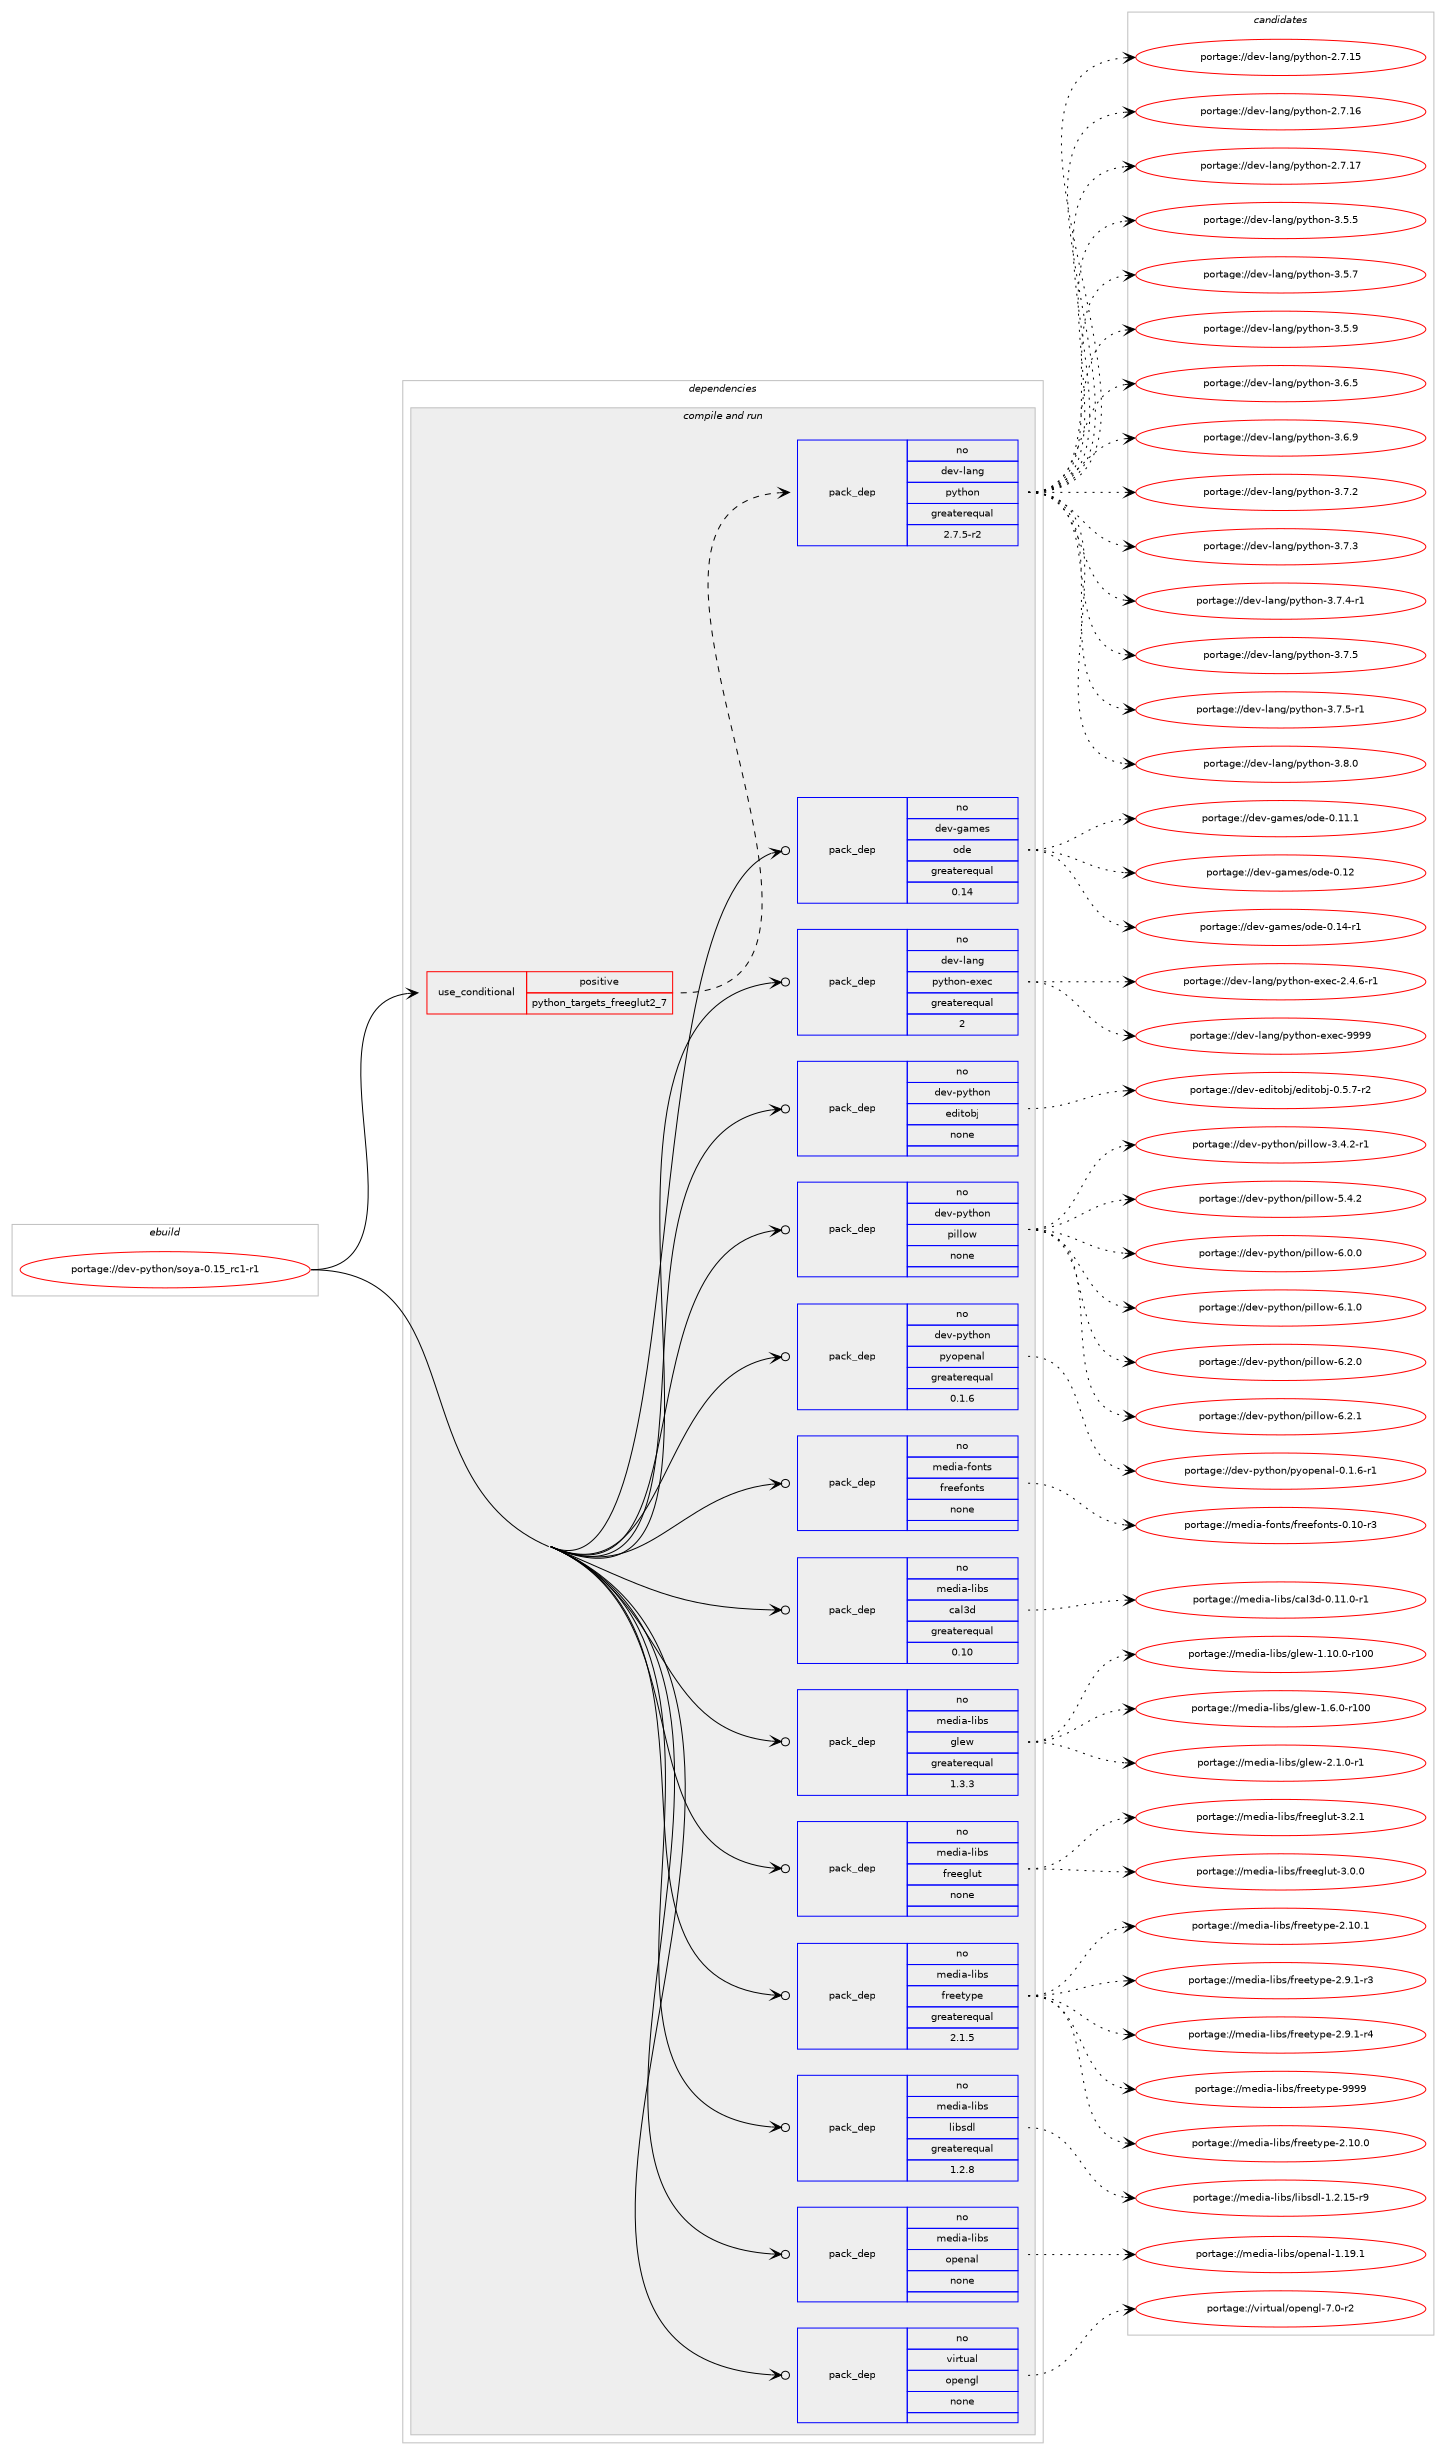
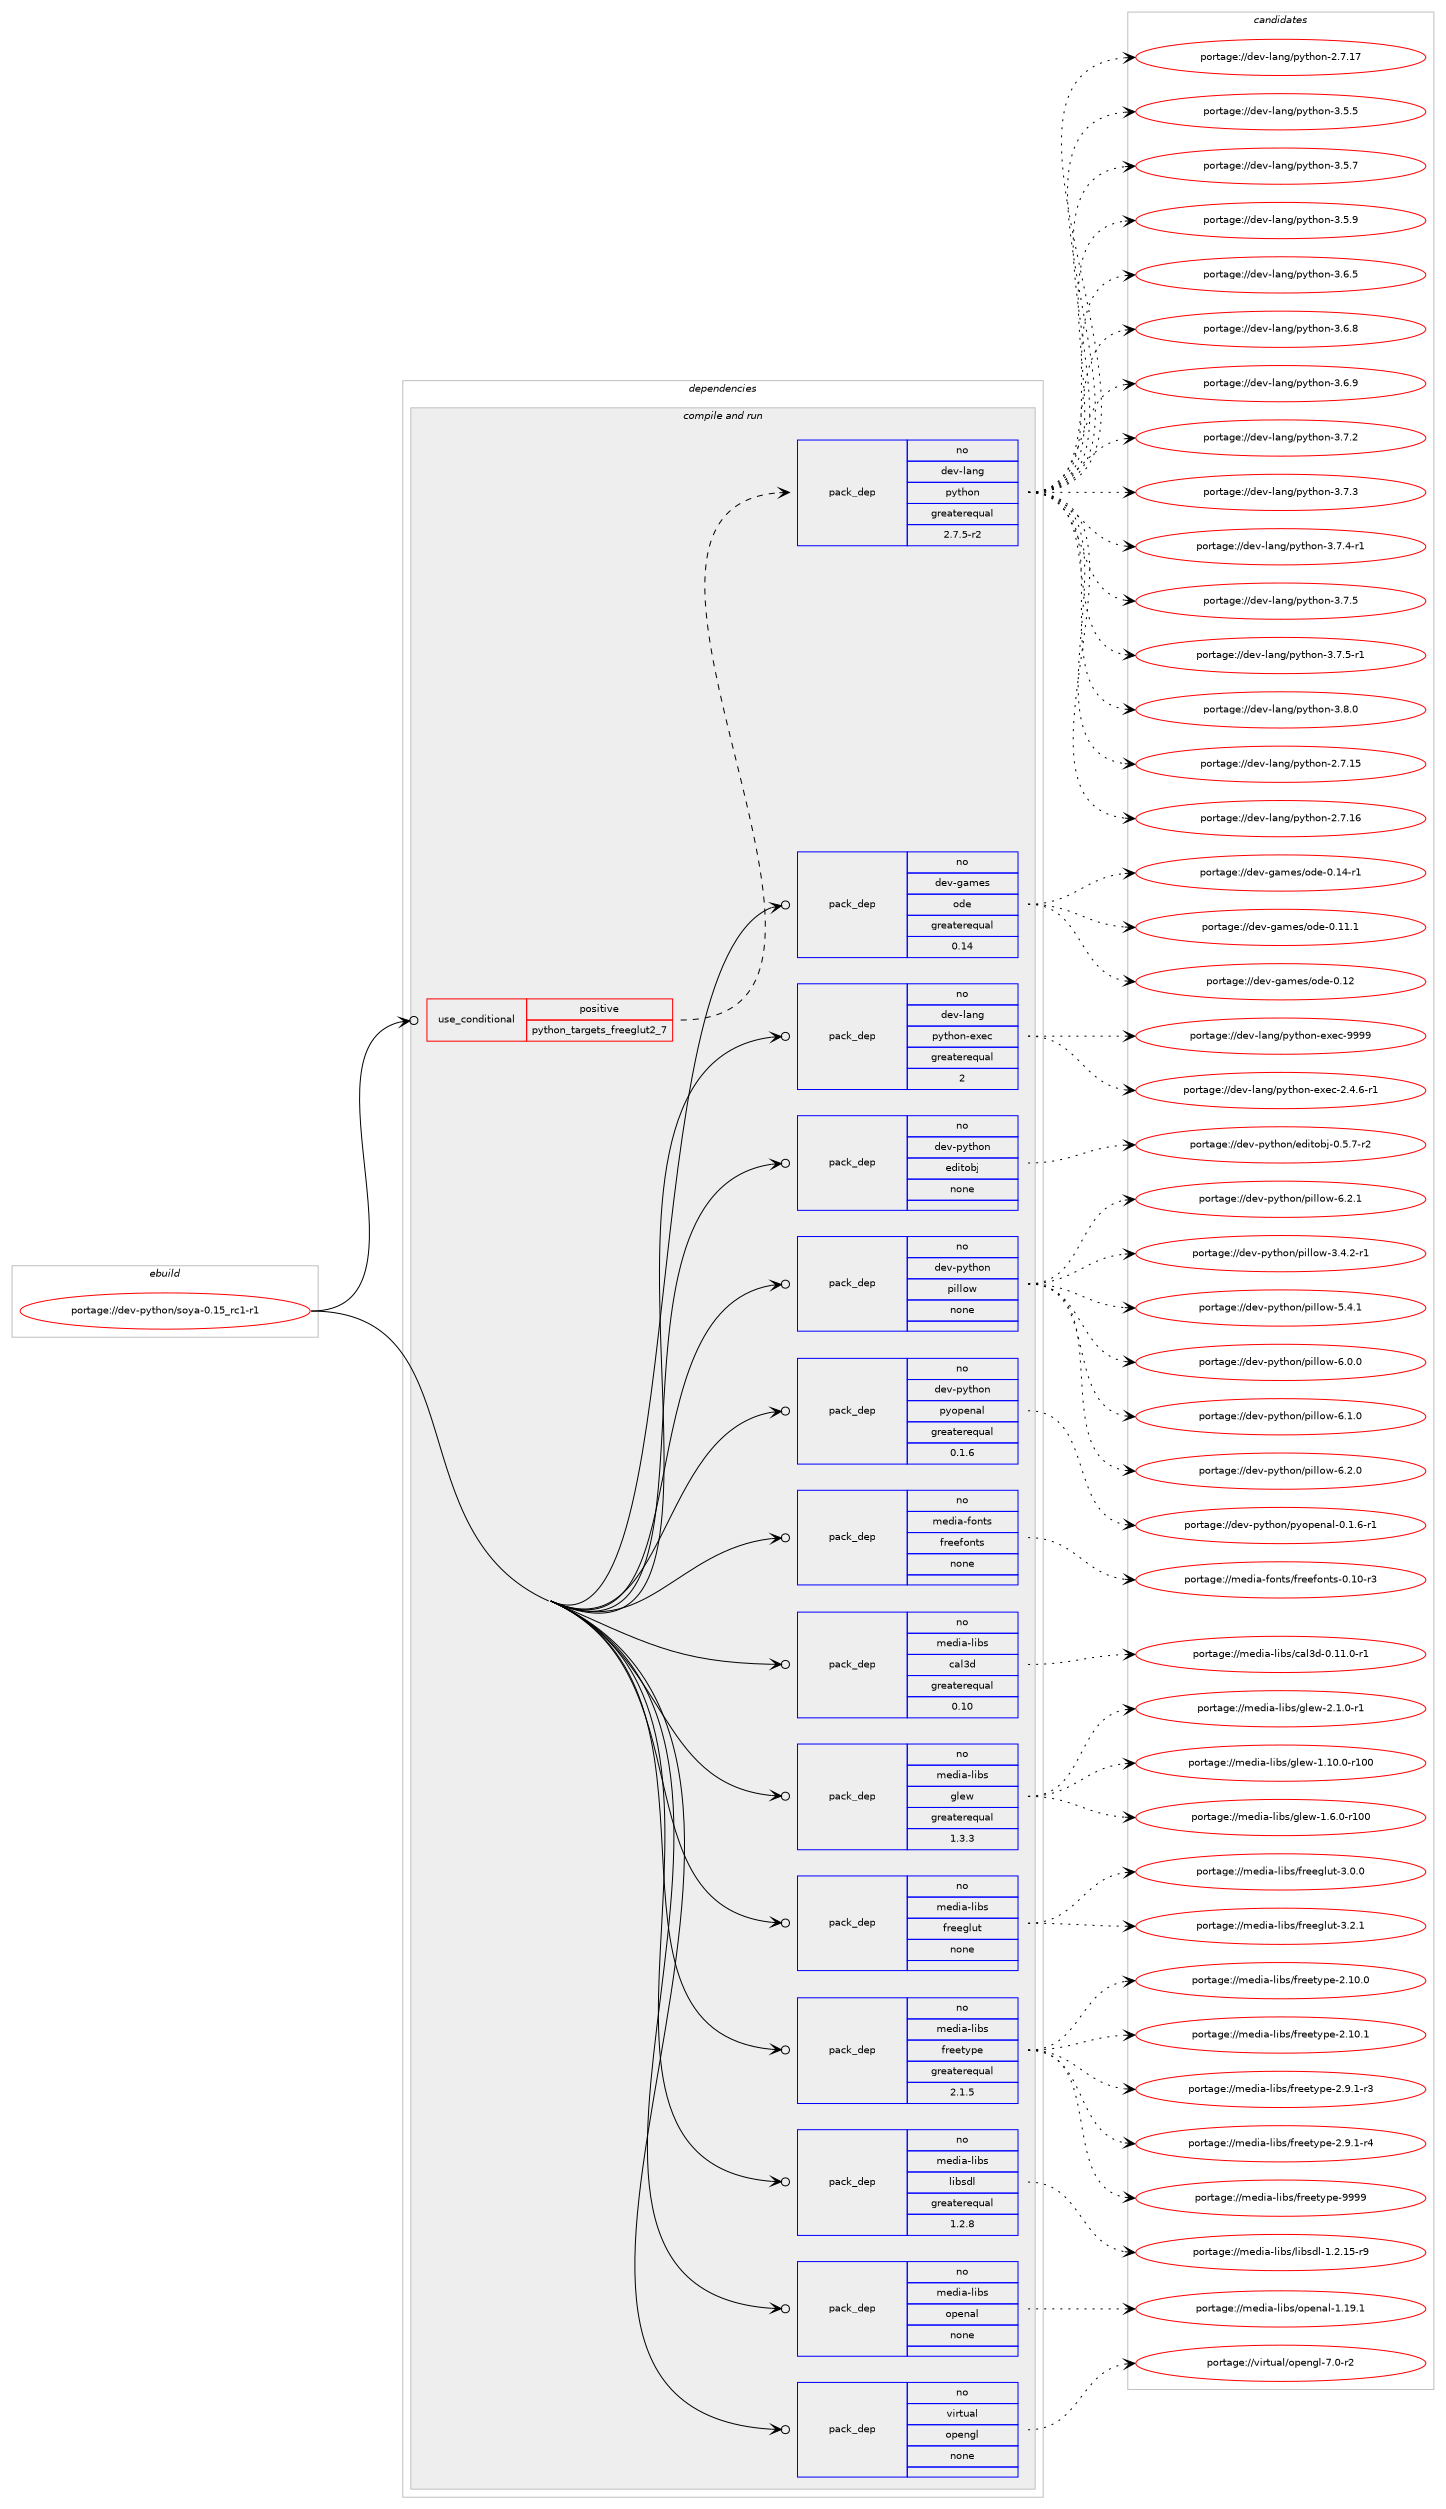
node "portage://dev-lang/python-3.6.8": added
node "portage://dev-editobj/editobj-0.5.7-r2": label "portage://dev-editobj/editobj-0.5.7-r2" -> "portage://dev-python/editobj-0.5.7-r2"
edge "portage://dev-python/soya-0.15_rc1-r1" -> "use_conditional": arrowhead vee -> odotvee
node "portage://dev-python/pillow-5.4.2": label "portage://dev-python/pillow-5.4.2" -> "portage://dev-python/pillow-5.4.1"
